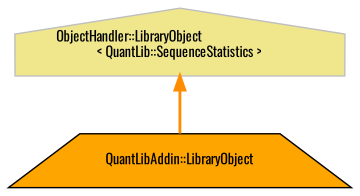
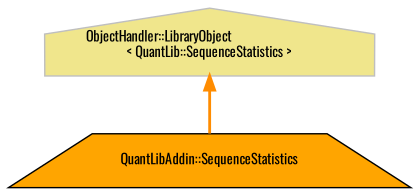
node "QuantLibAddin::LibraryObject": label "QuantLibAddin::LibraryObject" -> "QuantLibAddin::SequenceStatistics"
